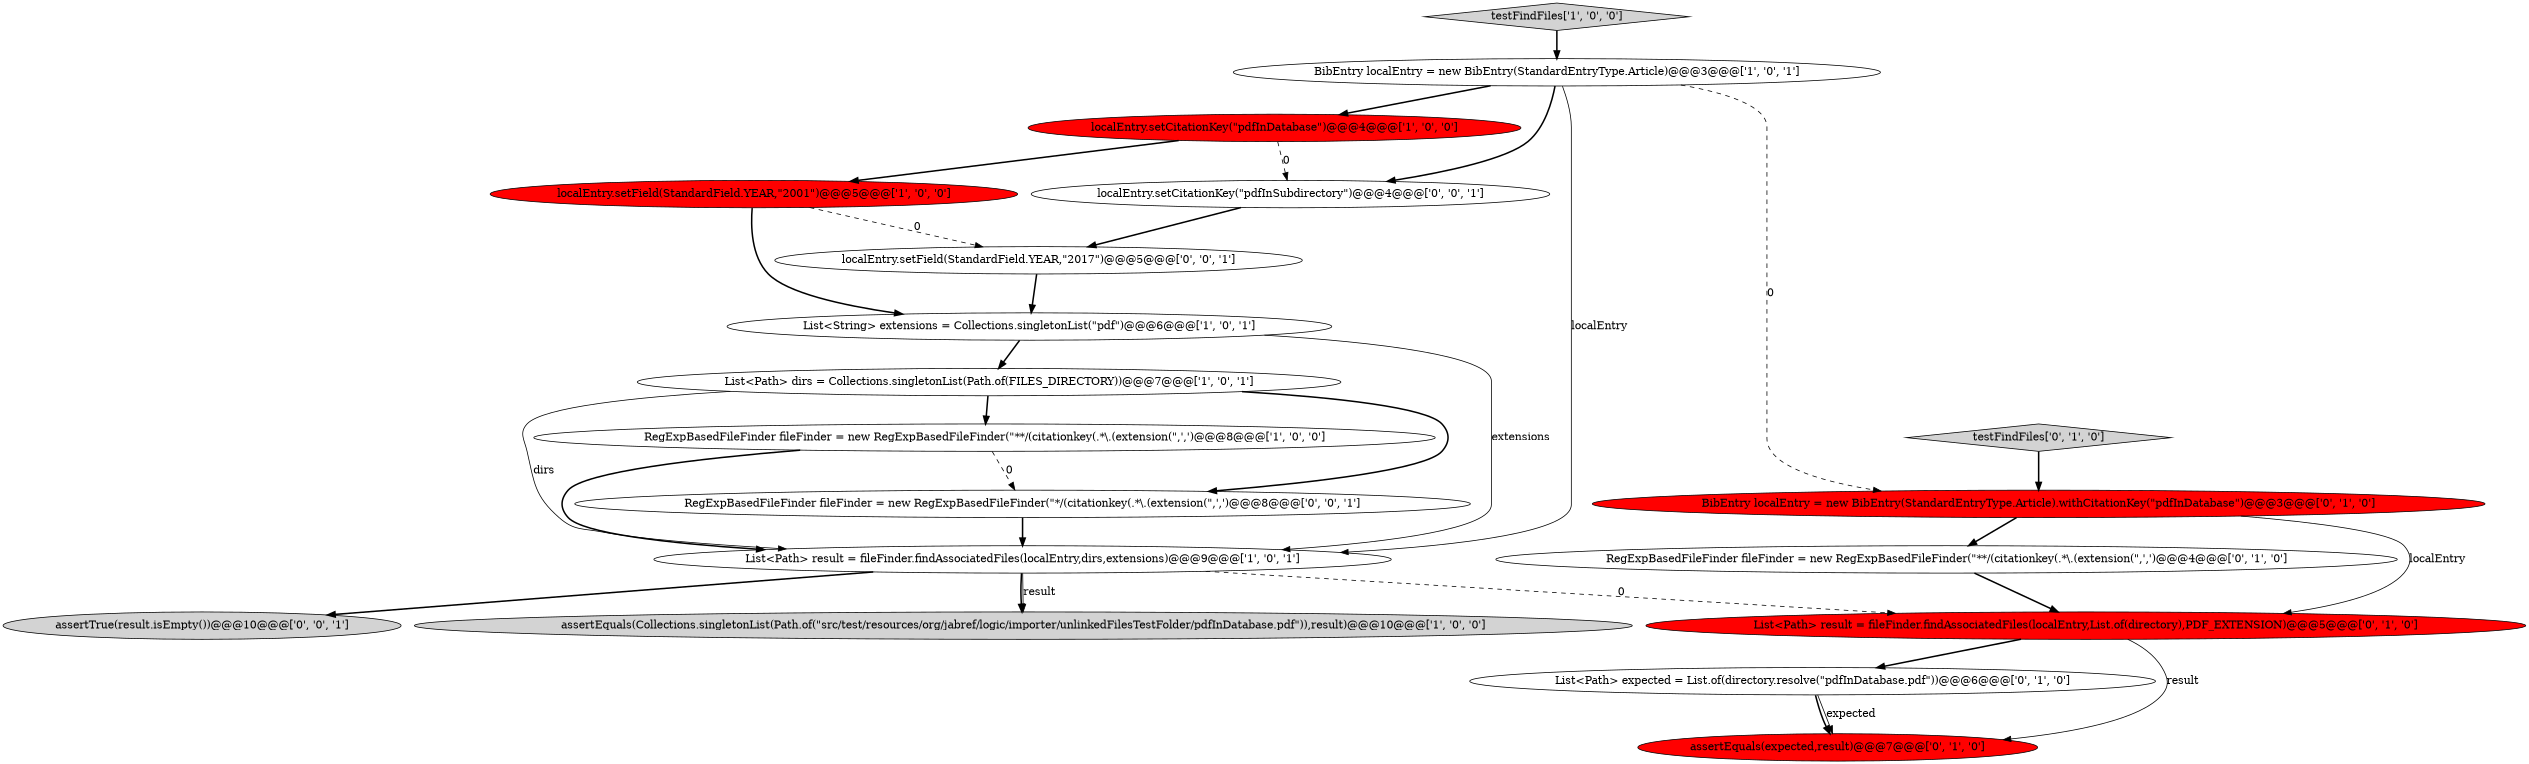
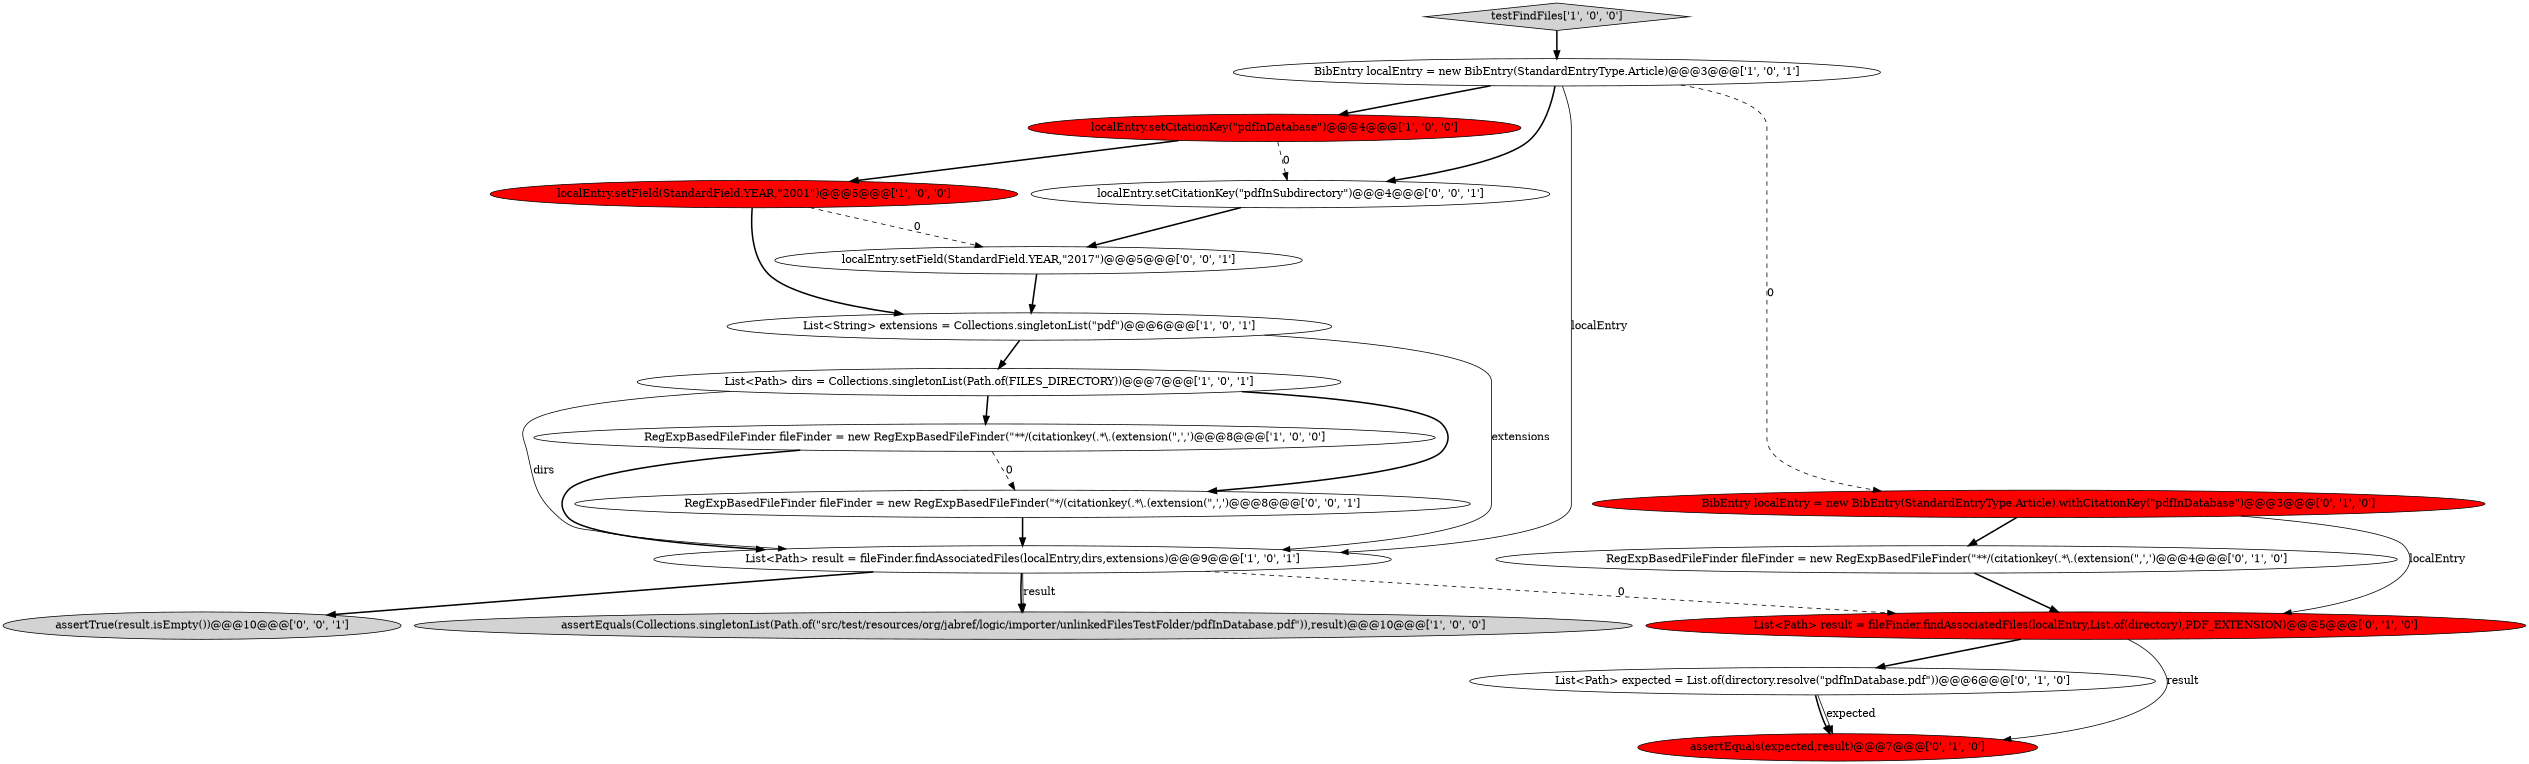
node "testFindFiles['0', '1', '0']": removed
